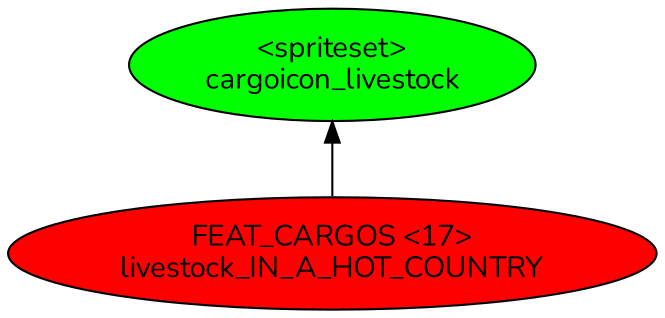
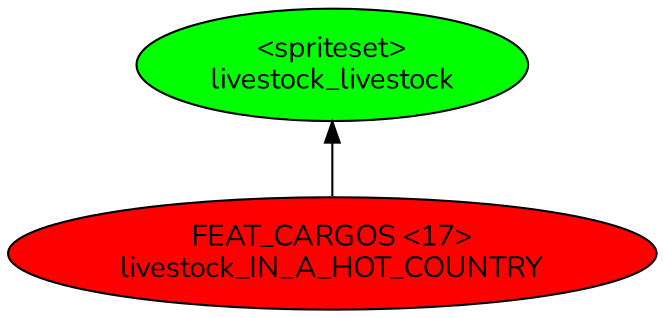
node "<spriteset> cargoicon_livestock": label "<spriteset> cargoicon_livestock" -> "<spriteset> livestock_livestock"
